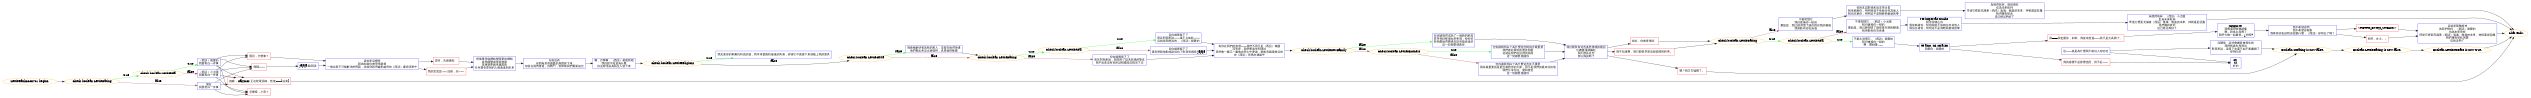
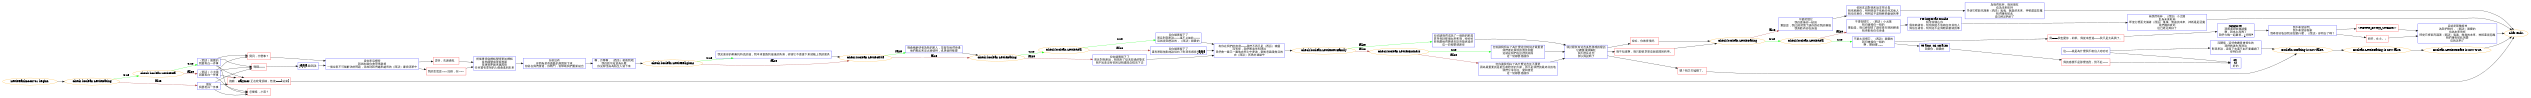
edge "Te amo, mi corazón 我愛你，親愛的" -> "我——我也愛你，莉蒂。我從未想過……我只是太高興了。": now "不要太習慣它，（西語）親愛的 我仍會揍你一頓的 啊，開始囉……" -> "我——我也愛你，莉蒂。我從未想過……我只是太高興了。"
edge "我見過你的希佩托特克的臉，我本來會跑到最遠的角落，祈禱它不會接下來就戴上我的面具" -> "Check boolean LettieCavia": added
edge "Check boolean LettieReligion2" -> "Check boolean LettieCavia": color black -> brown
